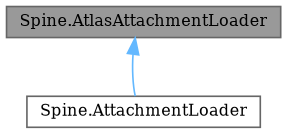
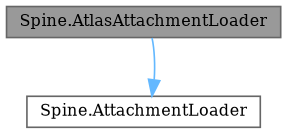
edge "Spine.AttachmentLoader" -> "Spine.AtlasAttachmentLoader": reversed
